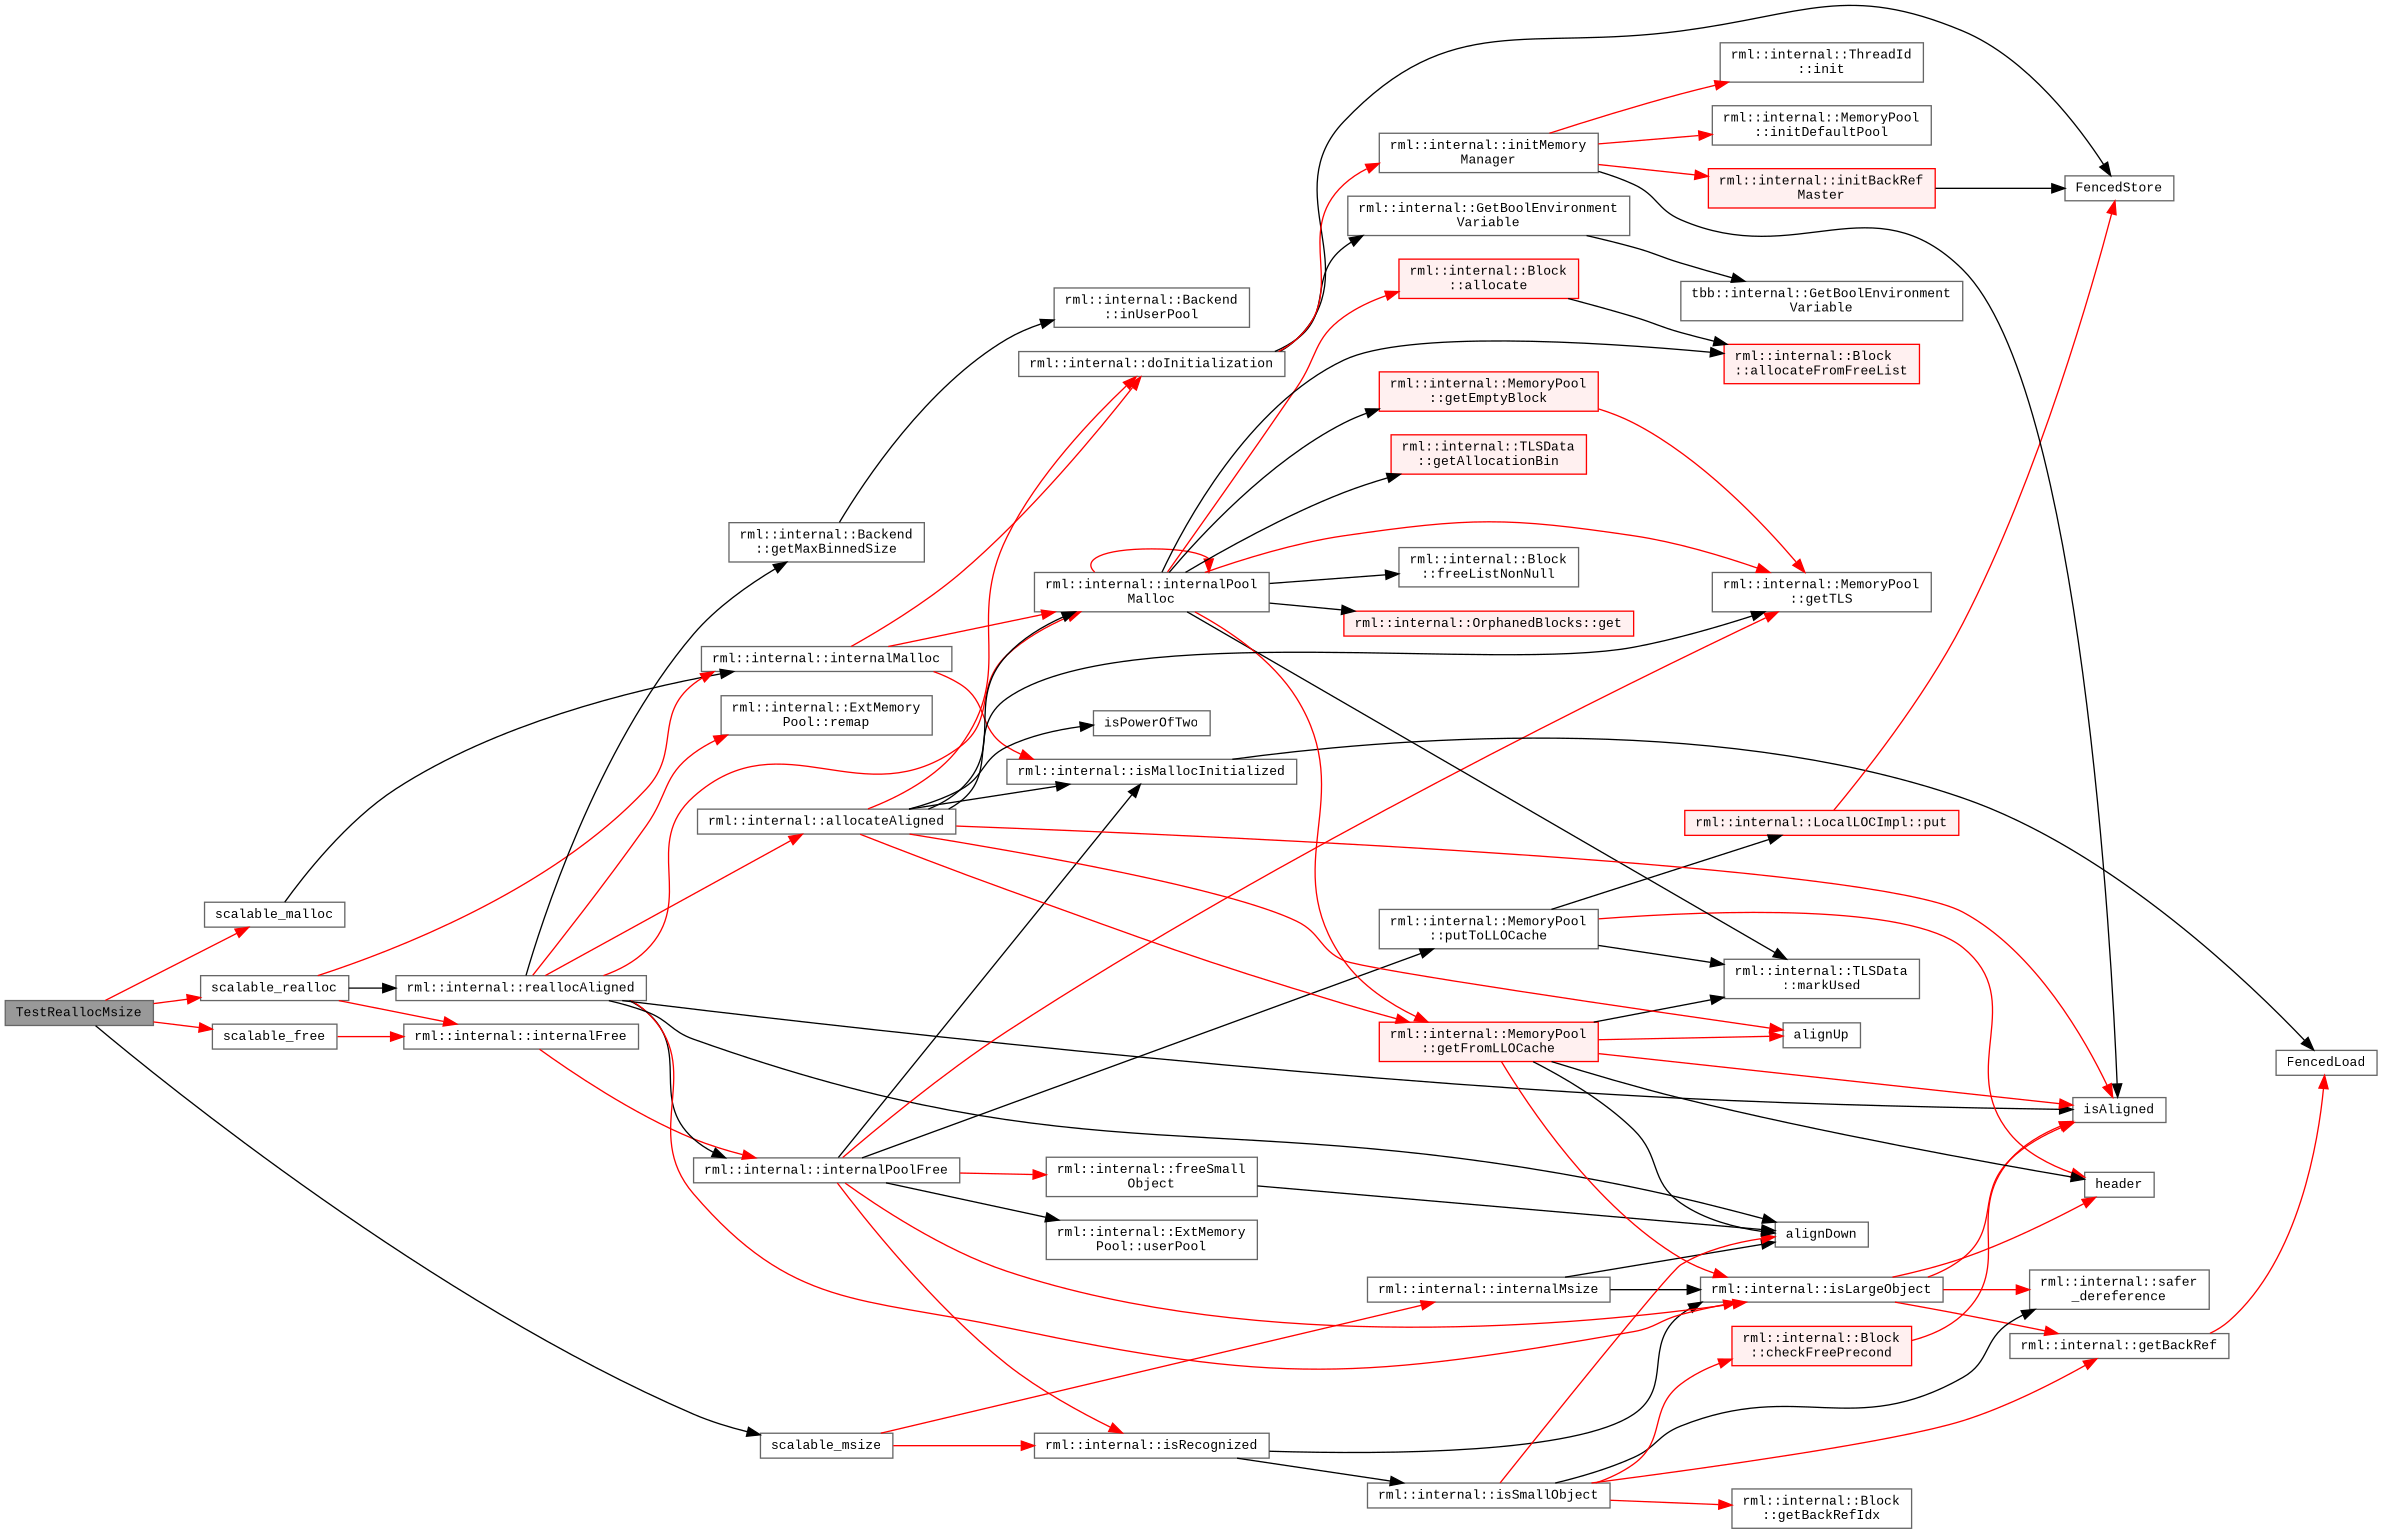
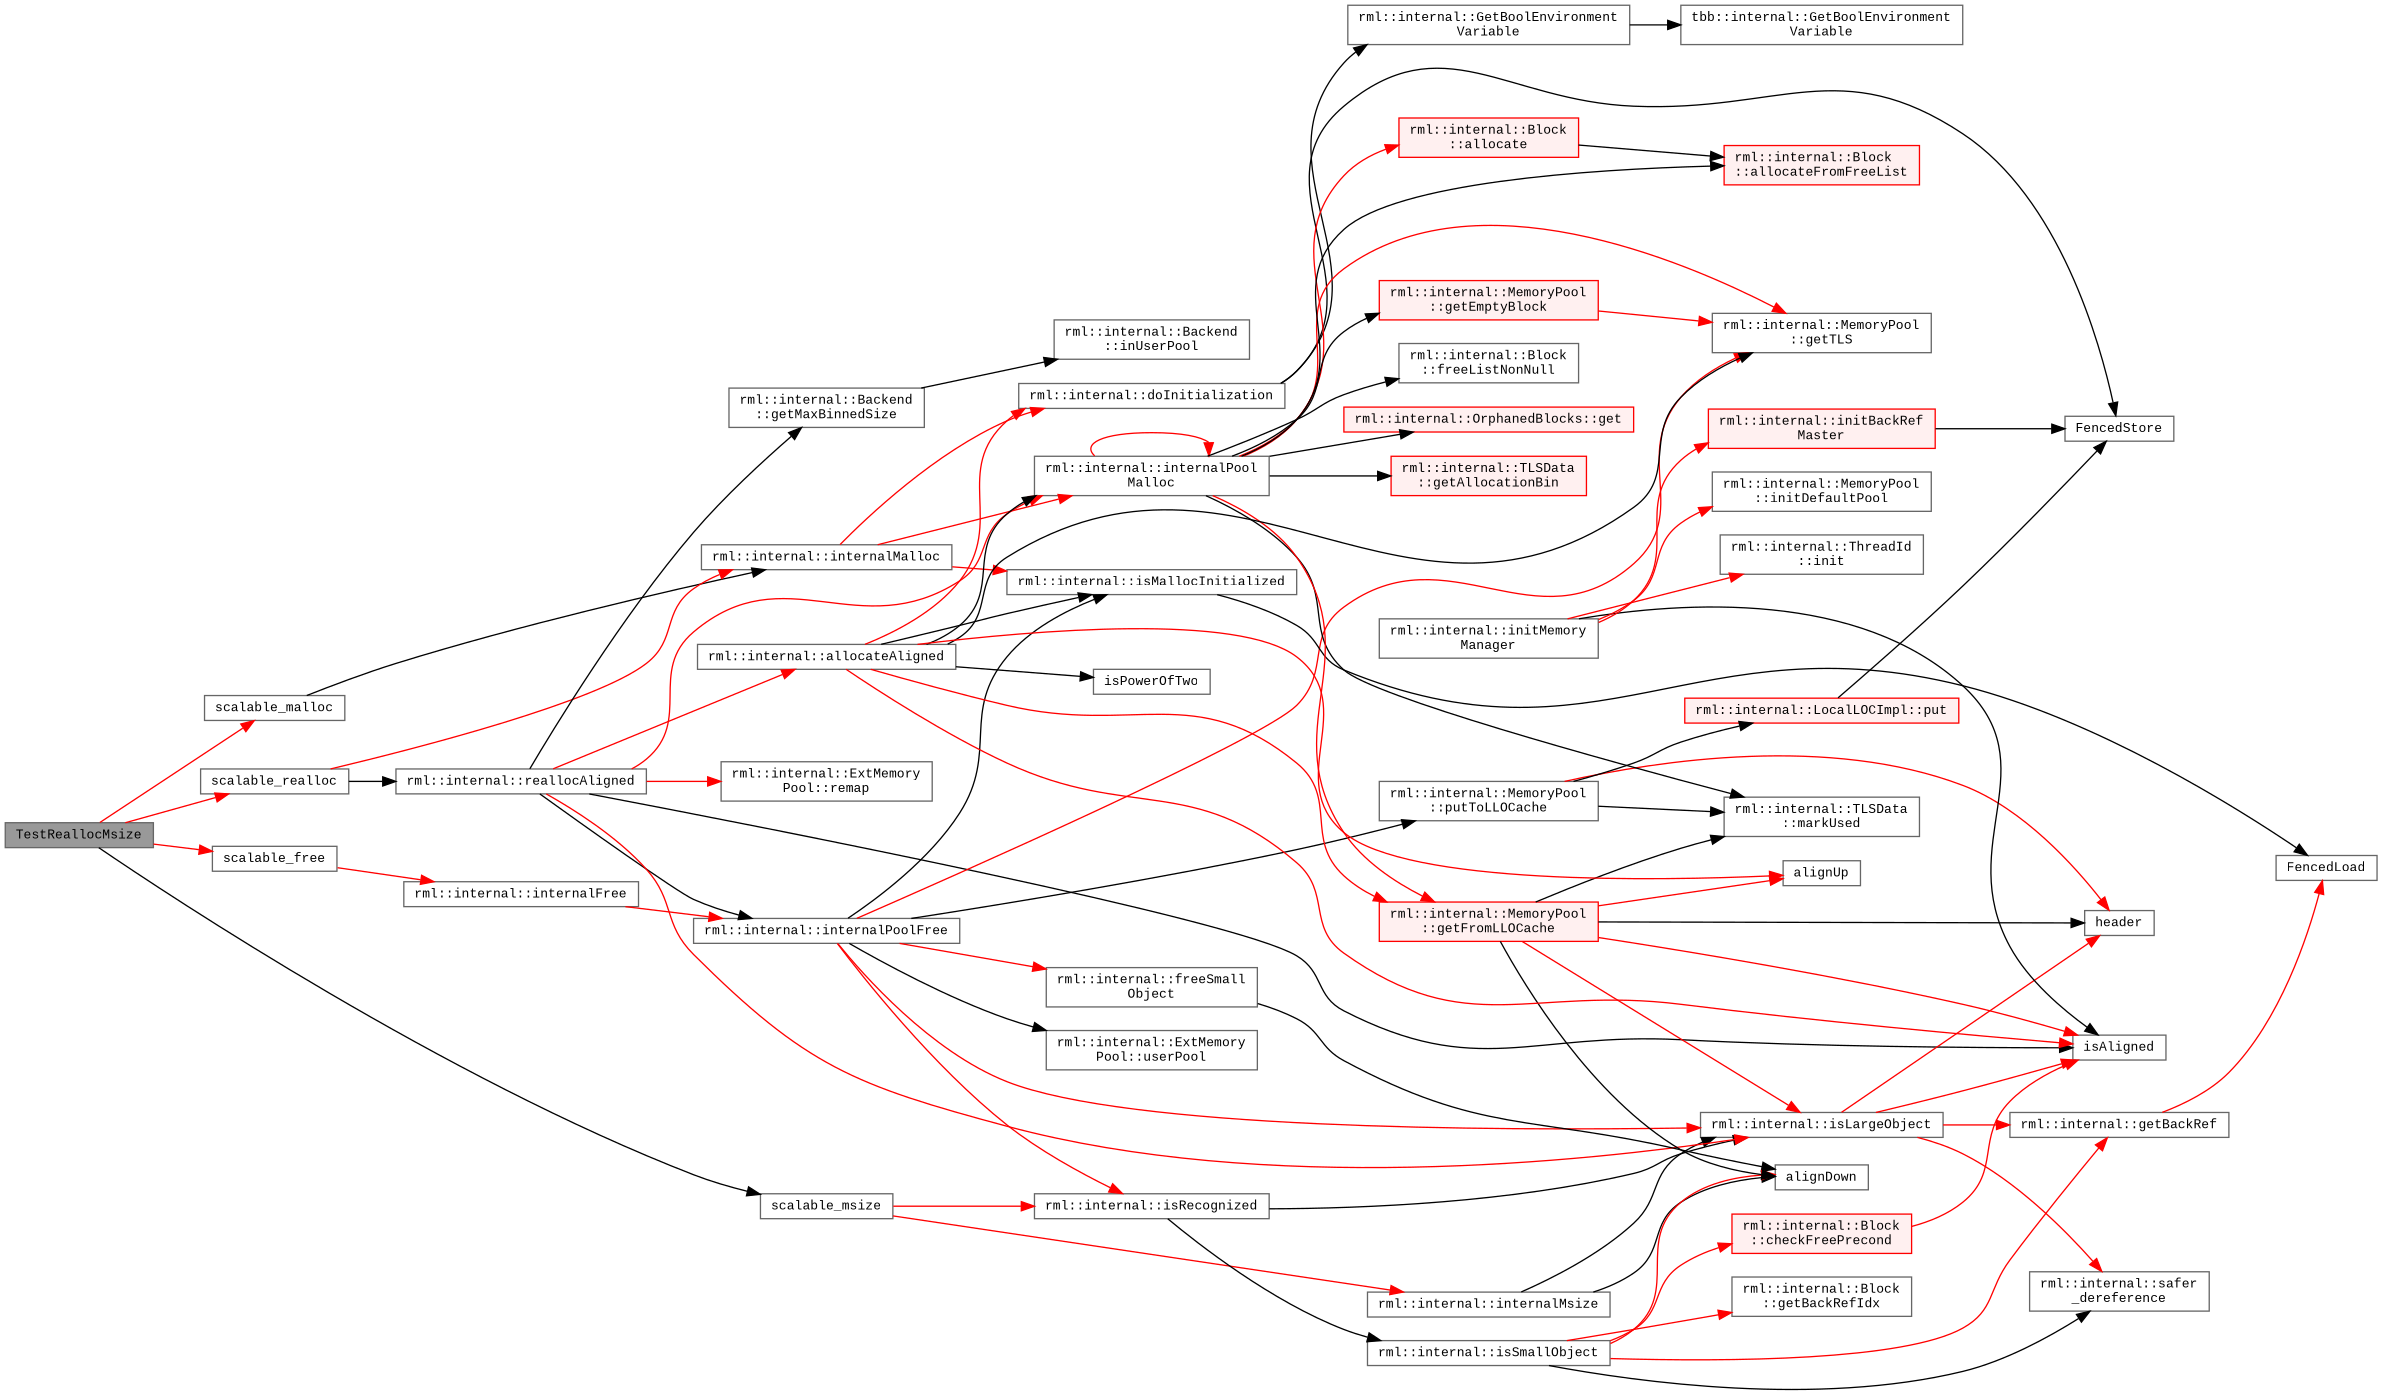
edge "rml::internal::doInitialization" -> "rml::internal::initMemory Manager": removed
edge "rml::internal::LocalLOCImpl::put" -> "FencedStore": color red -> black
edge "scalable_realloc" -> "rml::internal::internalFree": removed
edge "rml::internal::reallocAligned" -> "alignDown": removed
